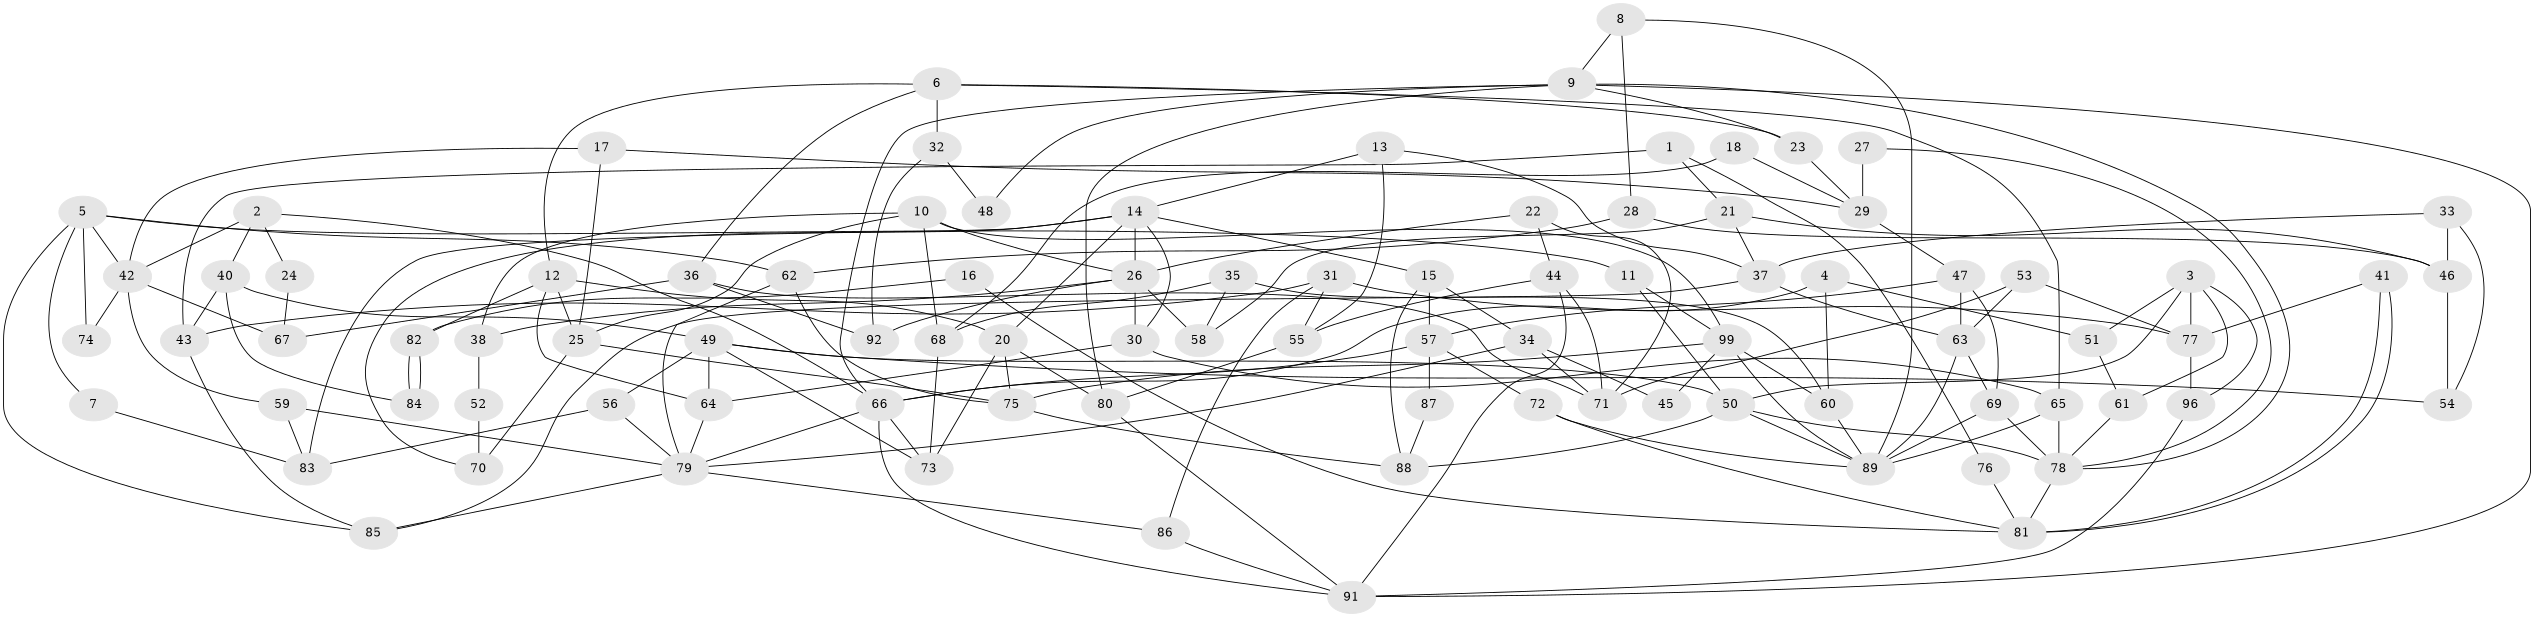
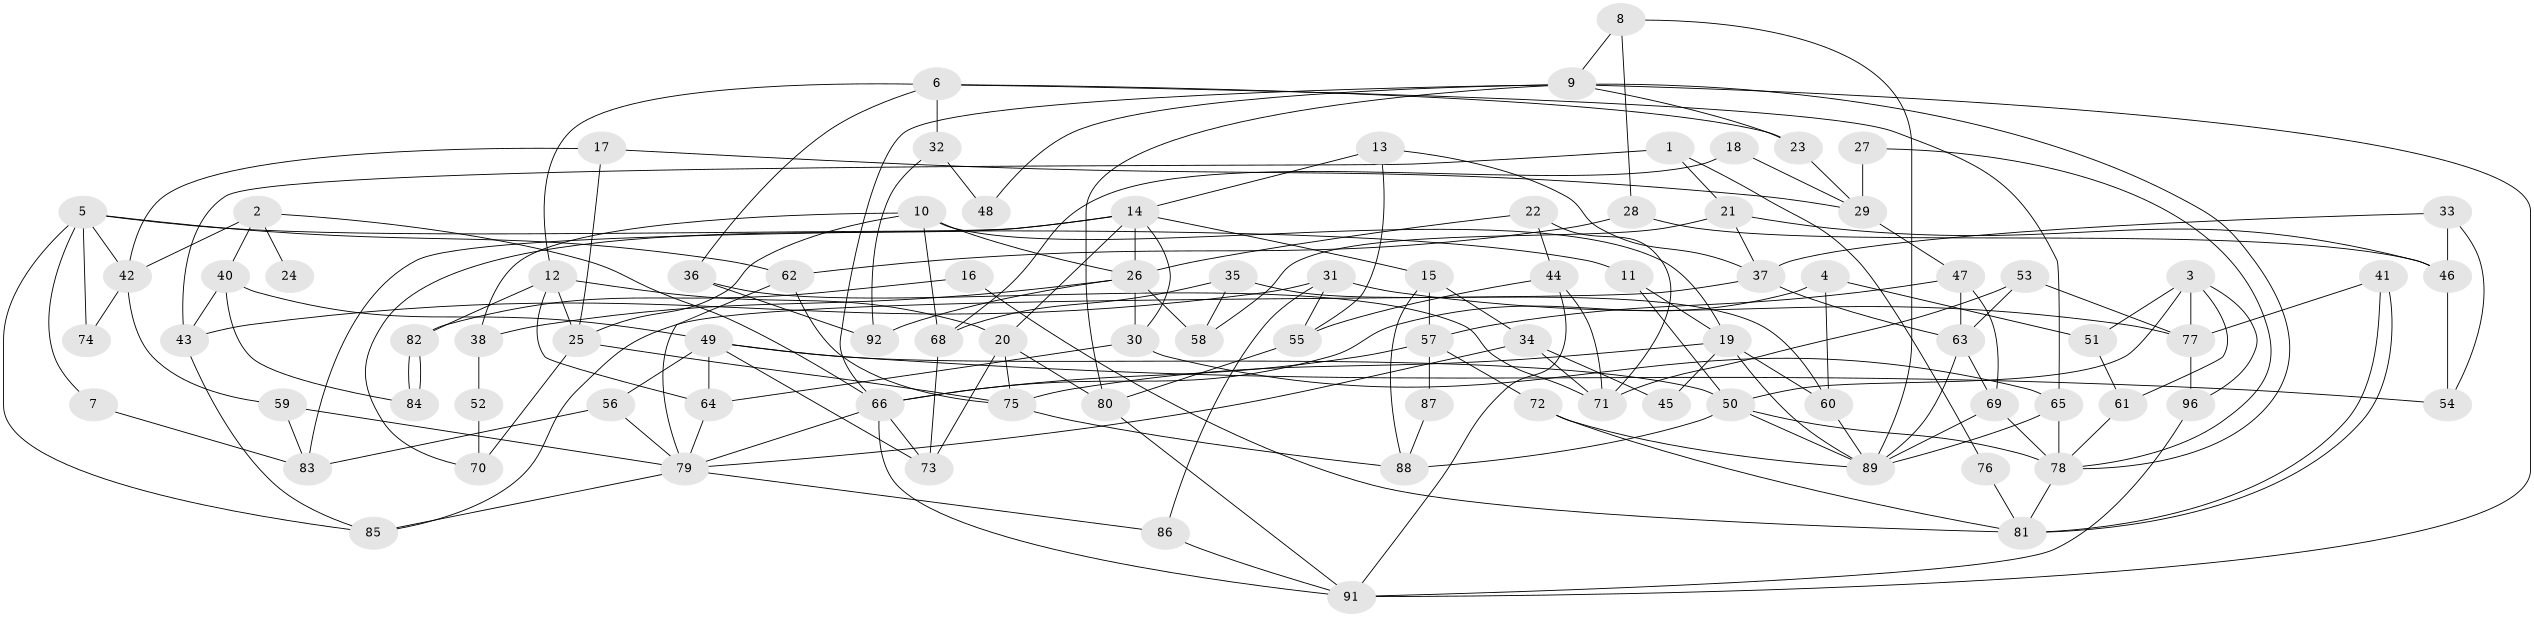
node "67": removed
node "99": label "99" -> "19"
